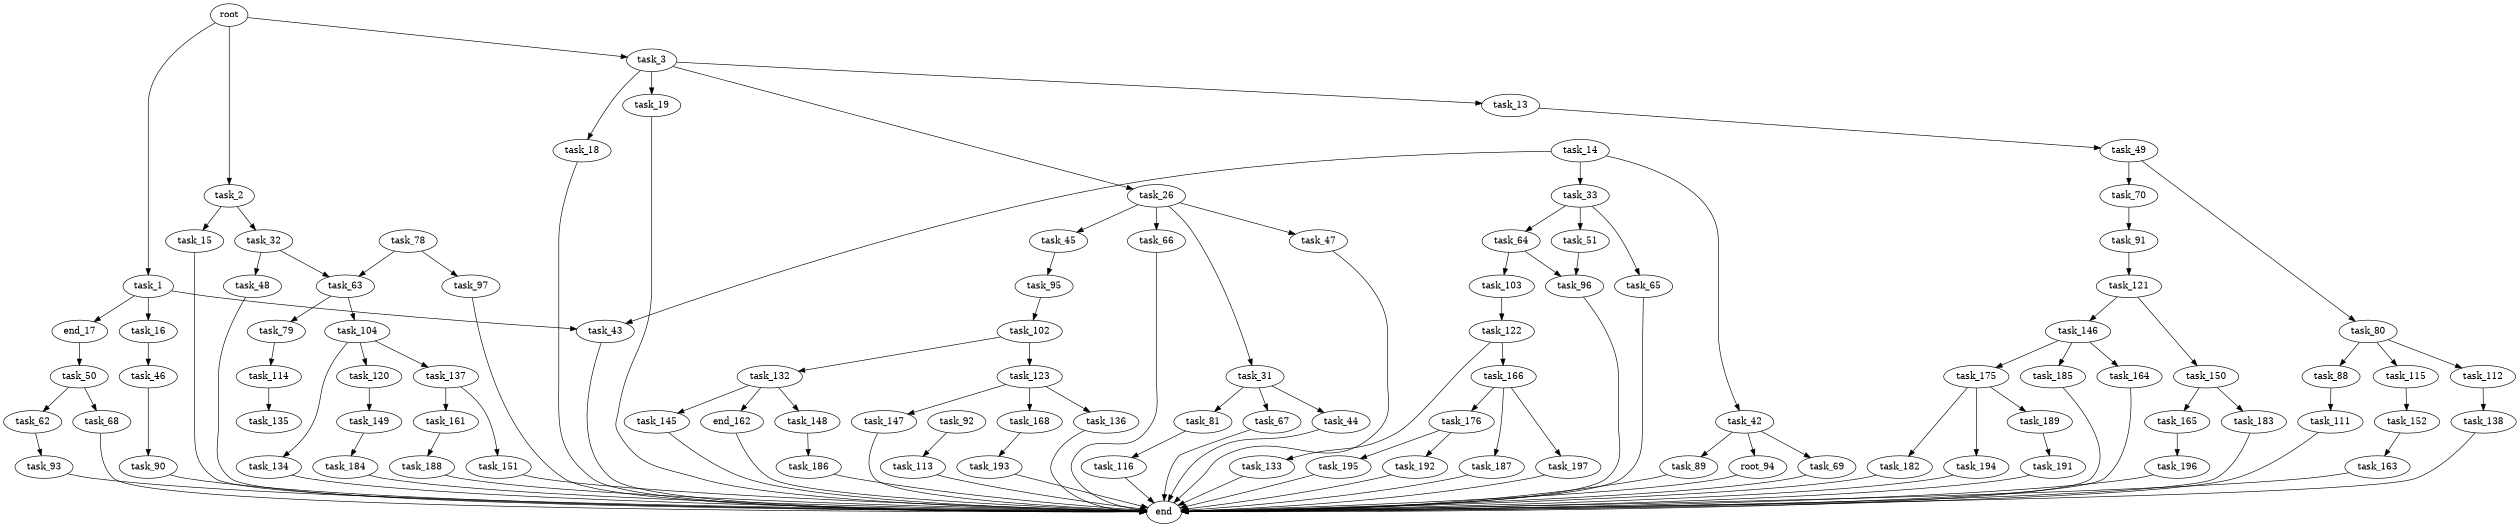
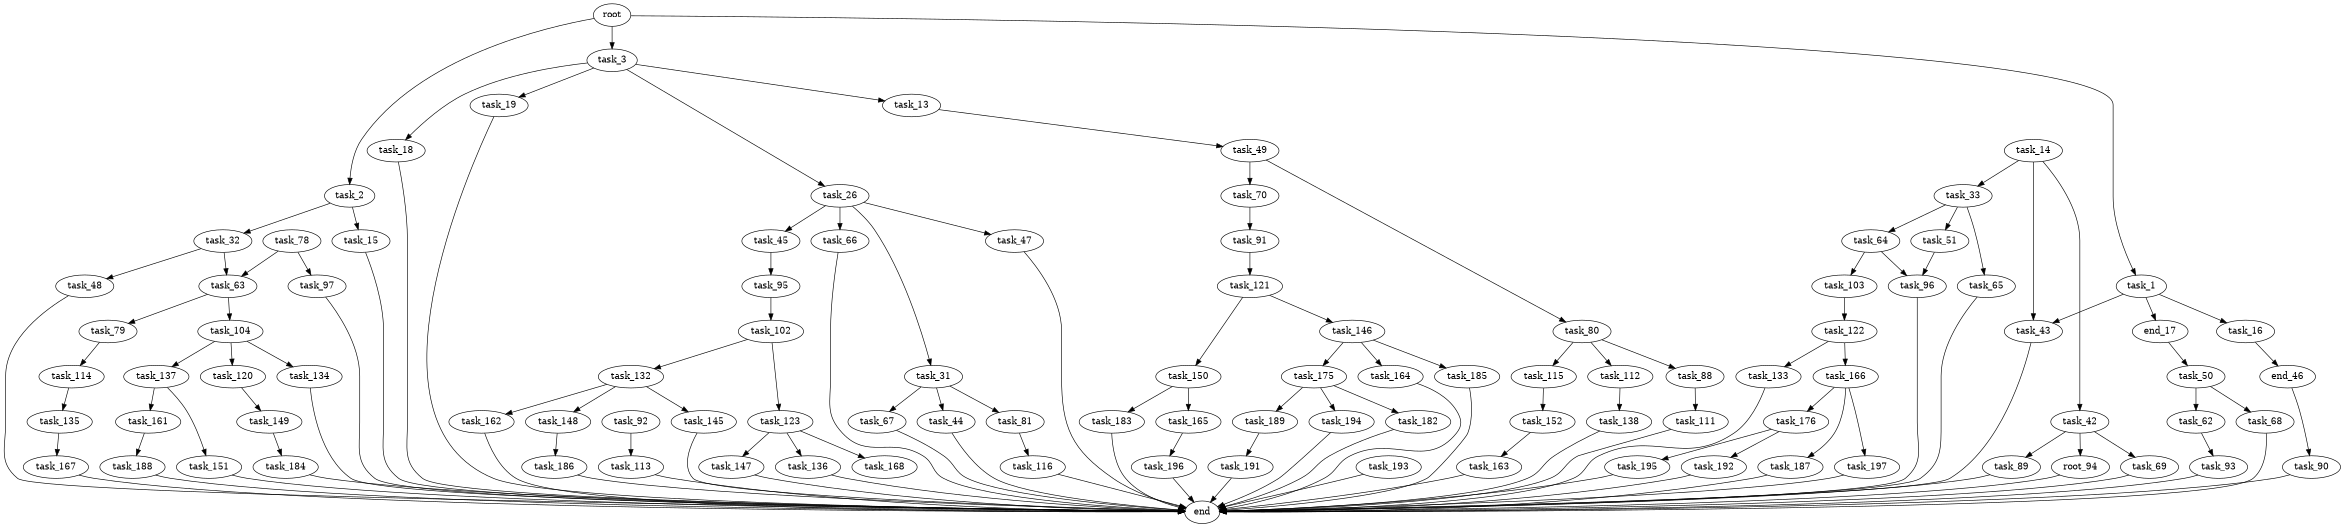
node "task_46": label "task_46" -> "end_46"
node "end_162": label "end_162" -> "task_162"
edge "task_168" -> "task_193": removed
node "task_167": added
